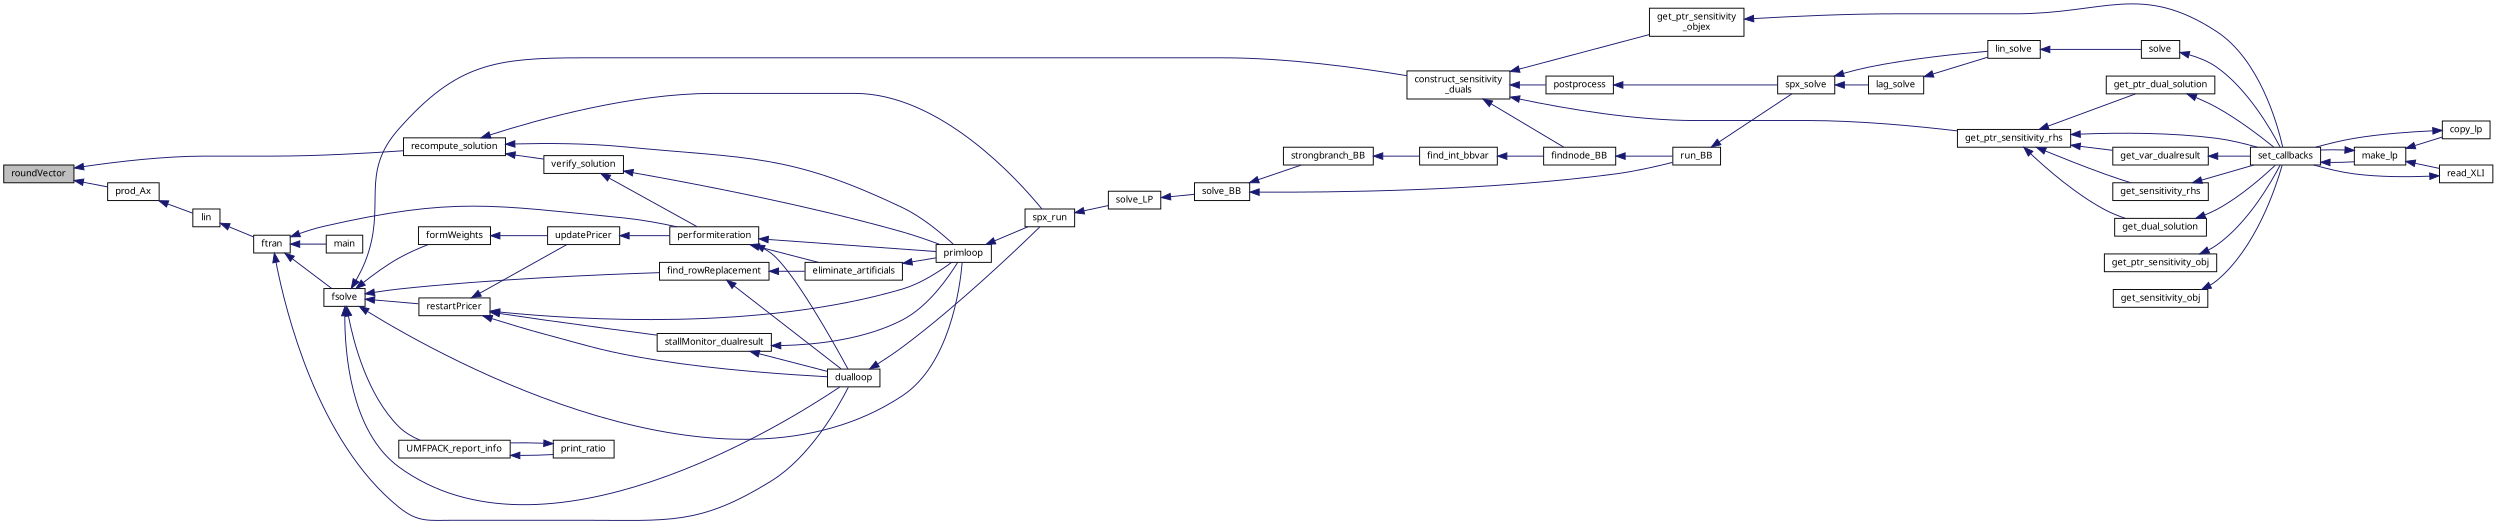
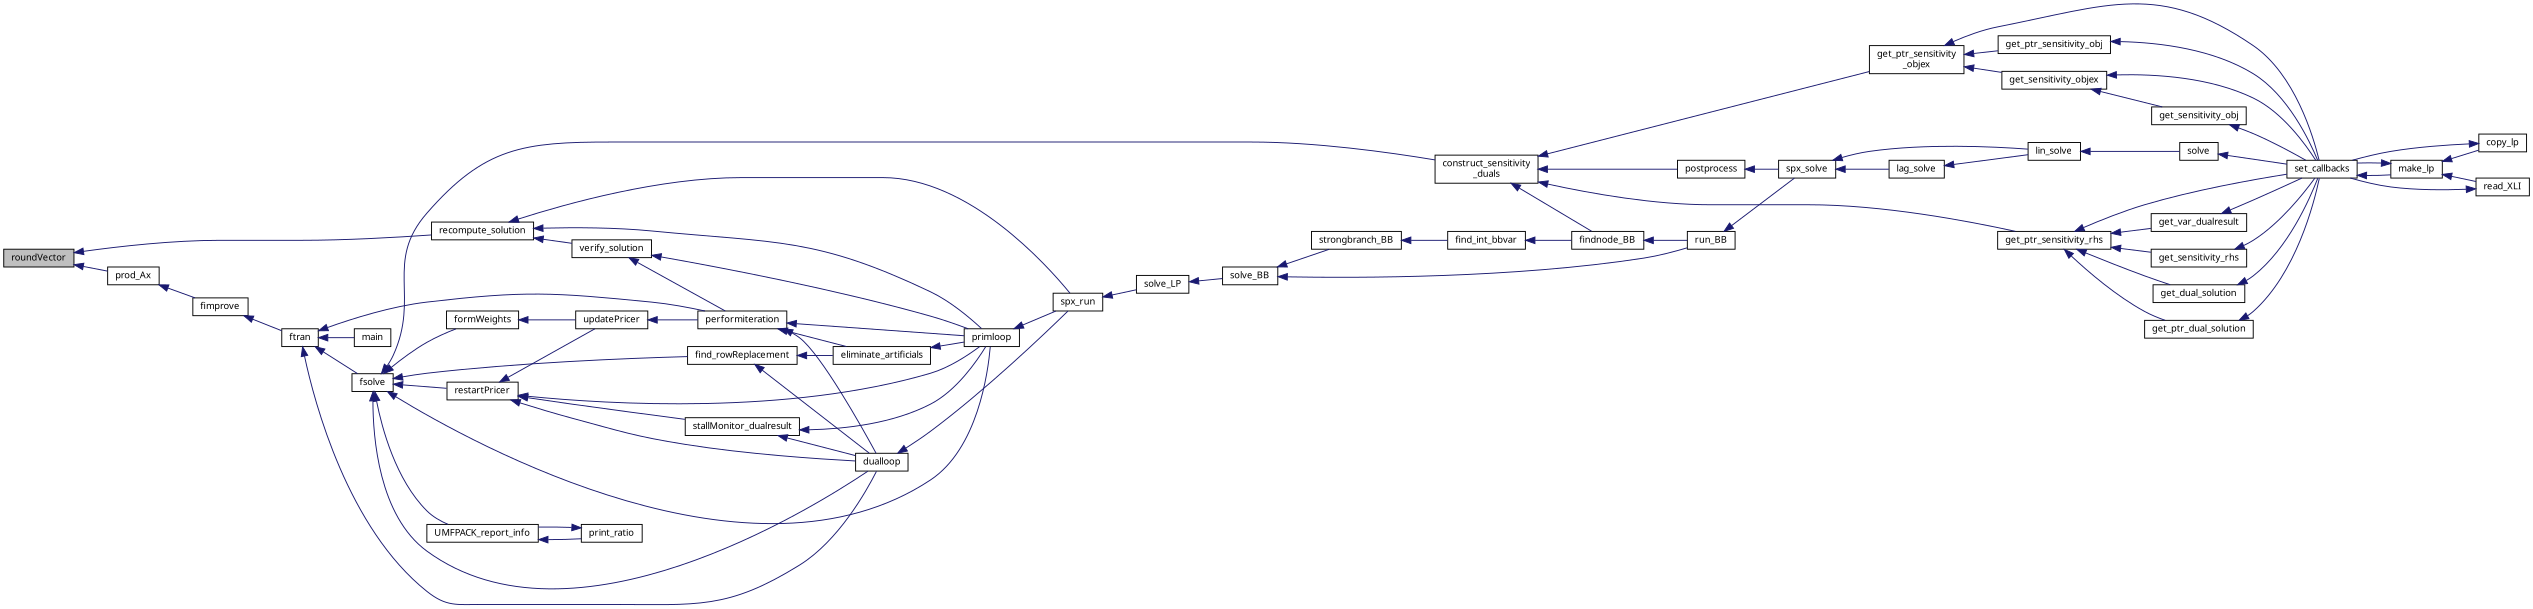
edge "get_ptr_sensitivity_obj" -> "get_ptr_sensitivity _objex": added
node "get_sensitivity_objex": added
node "lin": label "lin" -> "fimprove"
